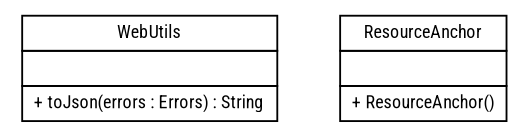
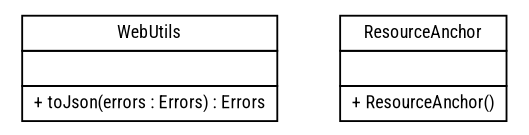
node "WebUtils": text "+ toJson(errors : Errors) : String" -> "+ toJson(errors : Errors) : Errors"
